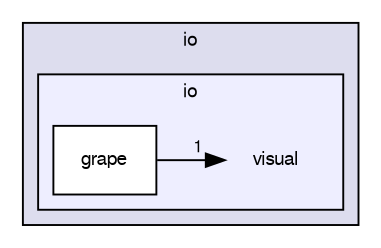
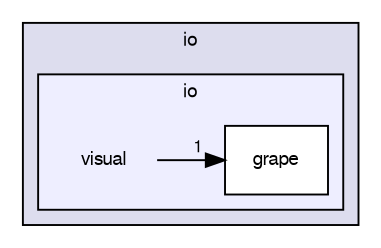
edge "grape" -> "visual": reversed
